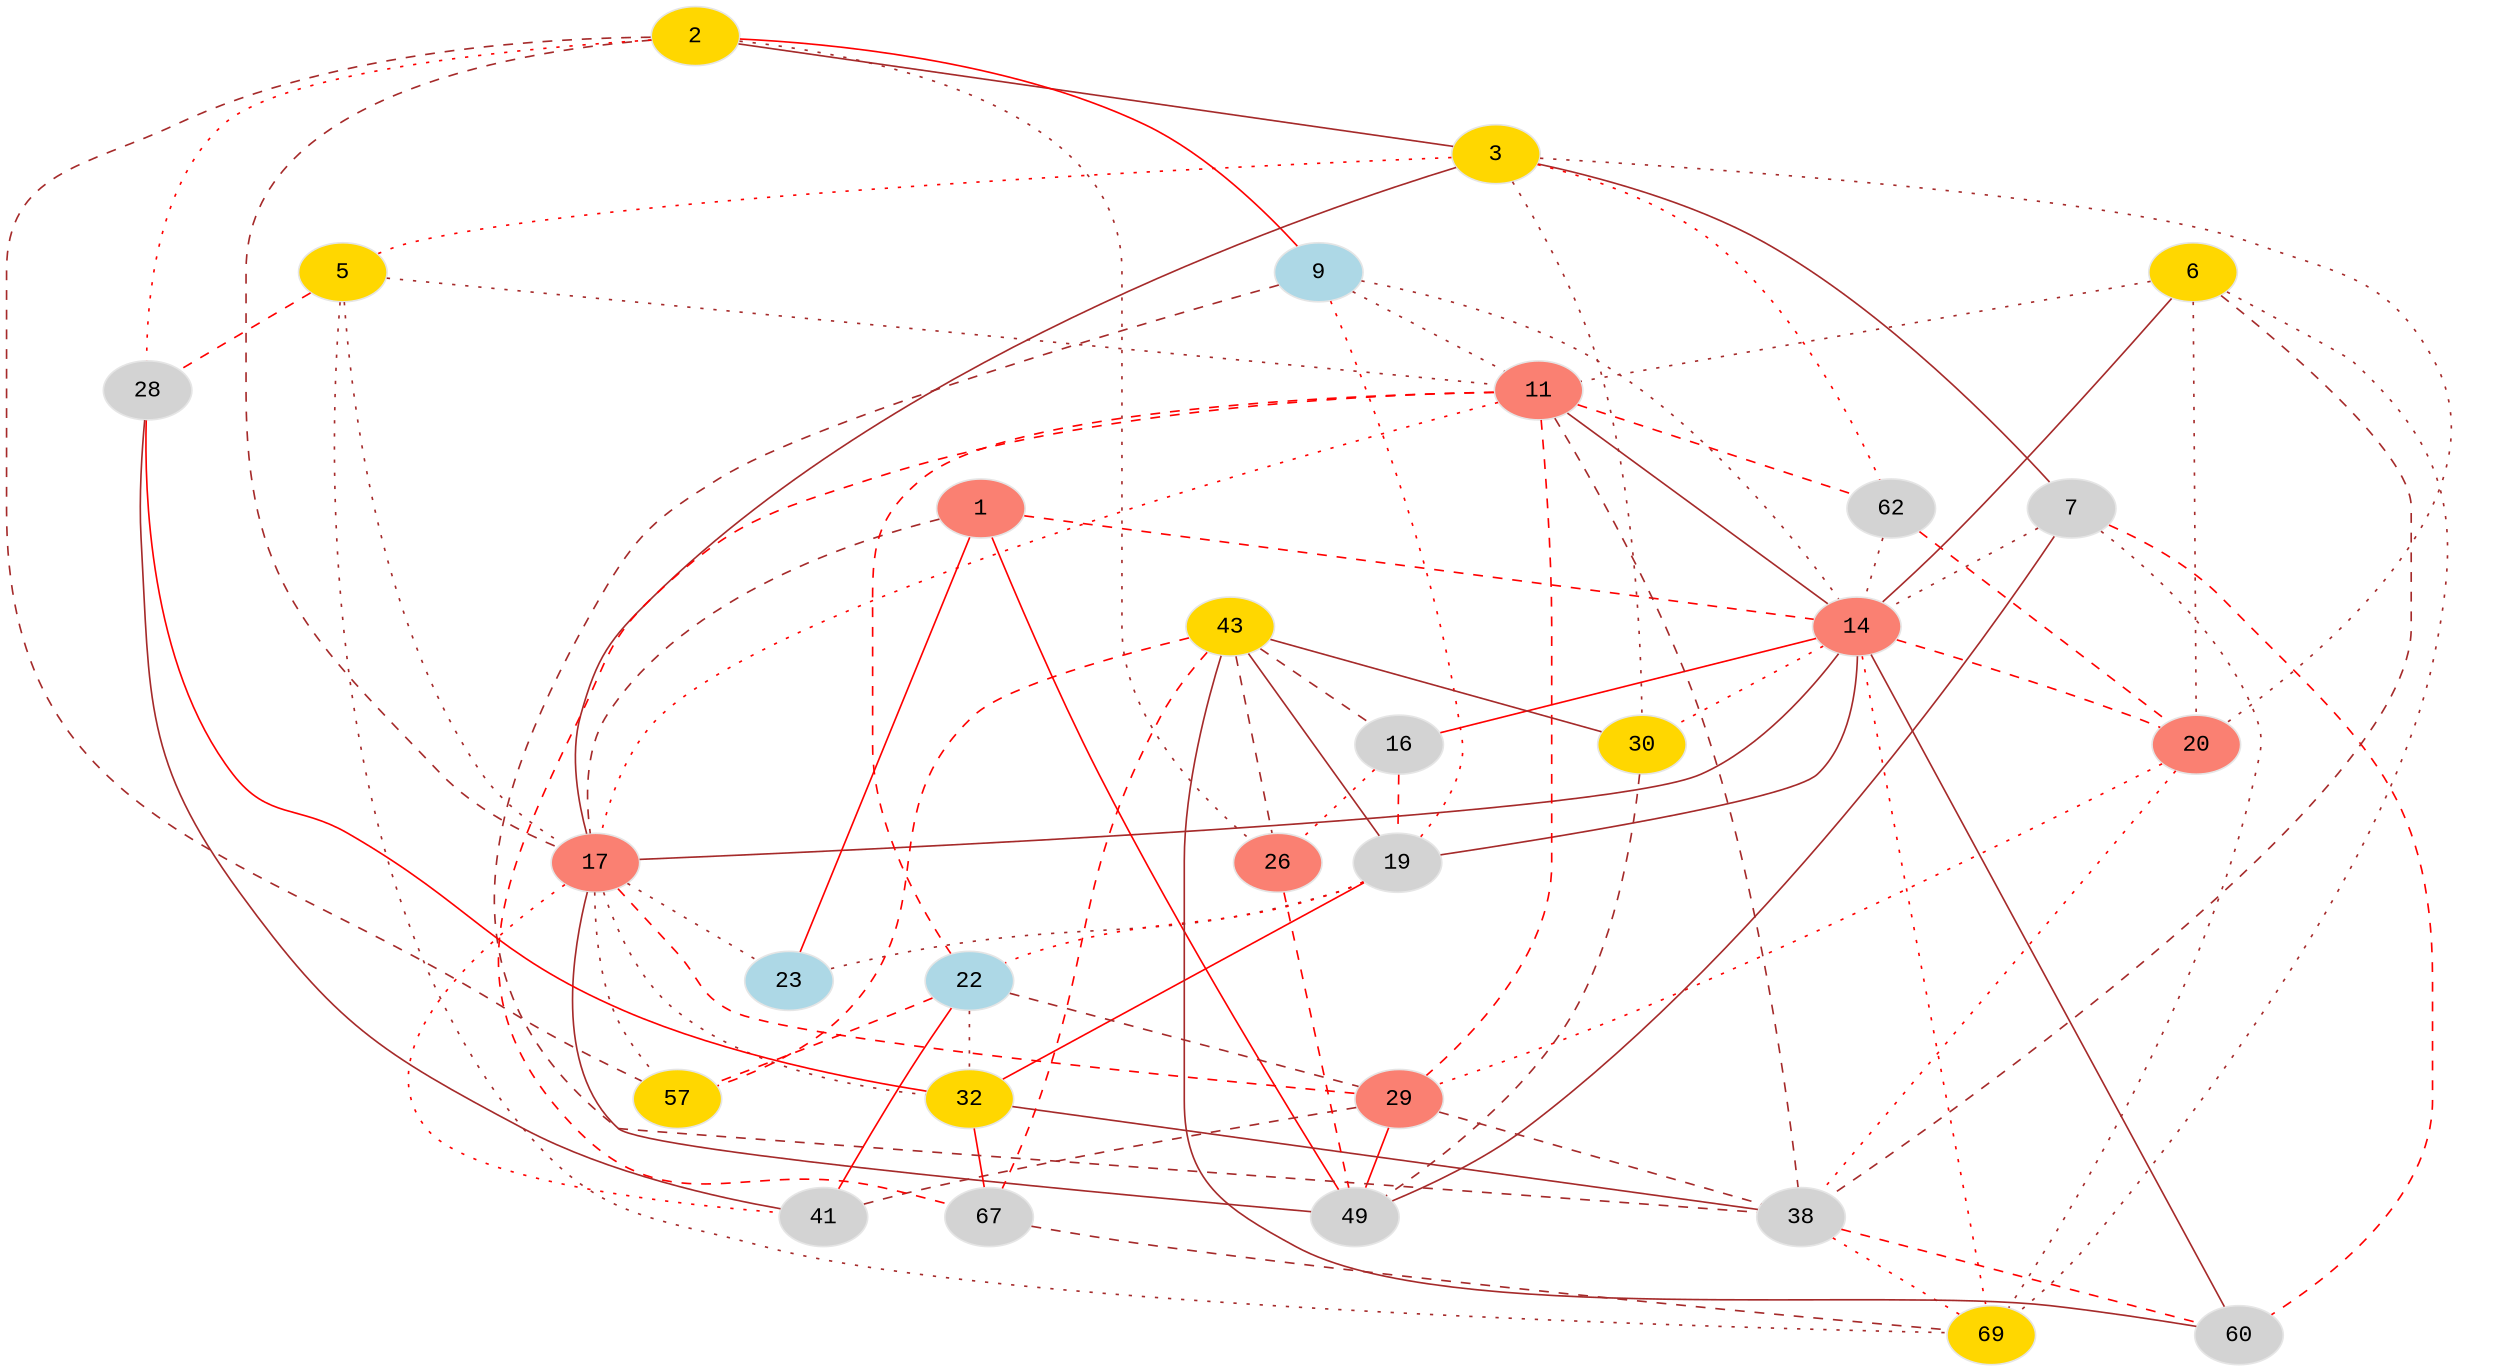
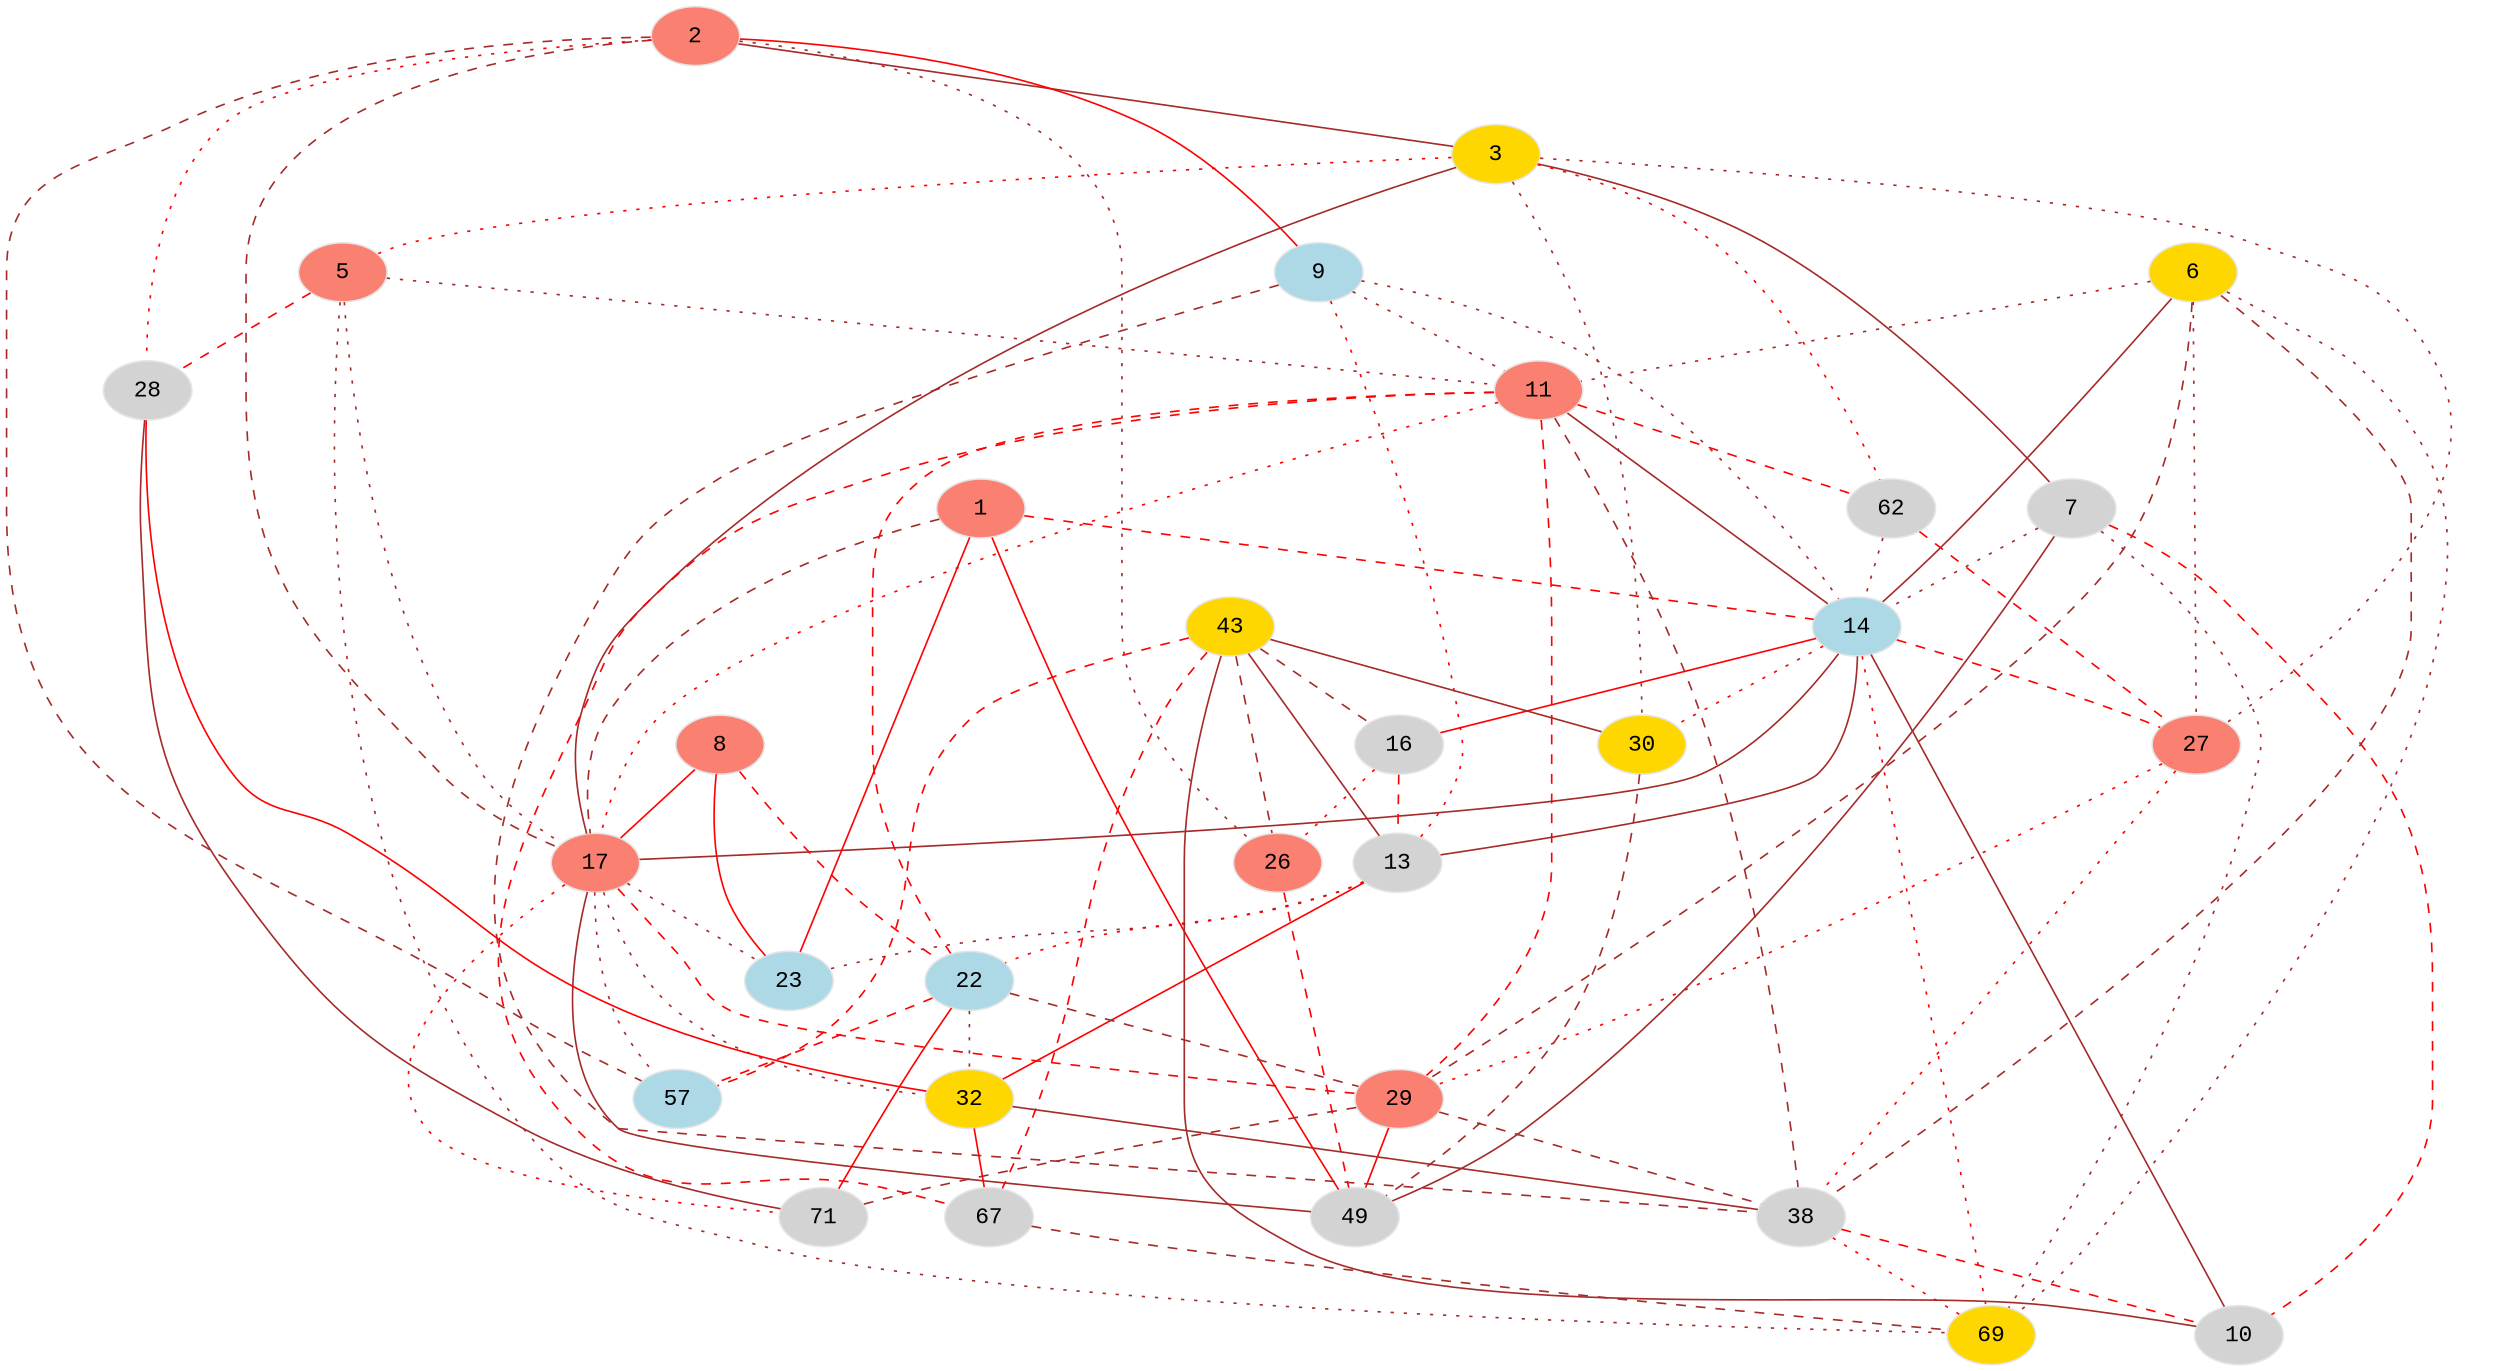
node "2": fillcolor gold -> salmon
node "5": fillcolor gold -> salmon
node "14": fillcolor salmon -> lightblue
edge "6" -- "29": added
node "8": added
node "20": label "20" -> "27"
node "19": label "19" -> "13"
node "57": fillcolor gold -> lightblue
node "41": label "41" -> "71"
node "60": label "60" -> "10"
